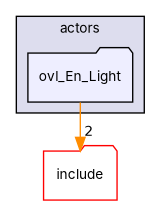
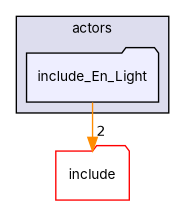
node "ovl_En_Light": label "ovl_En_Light" -> "include_En_Light"
